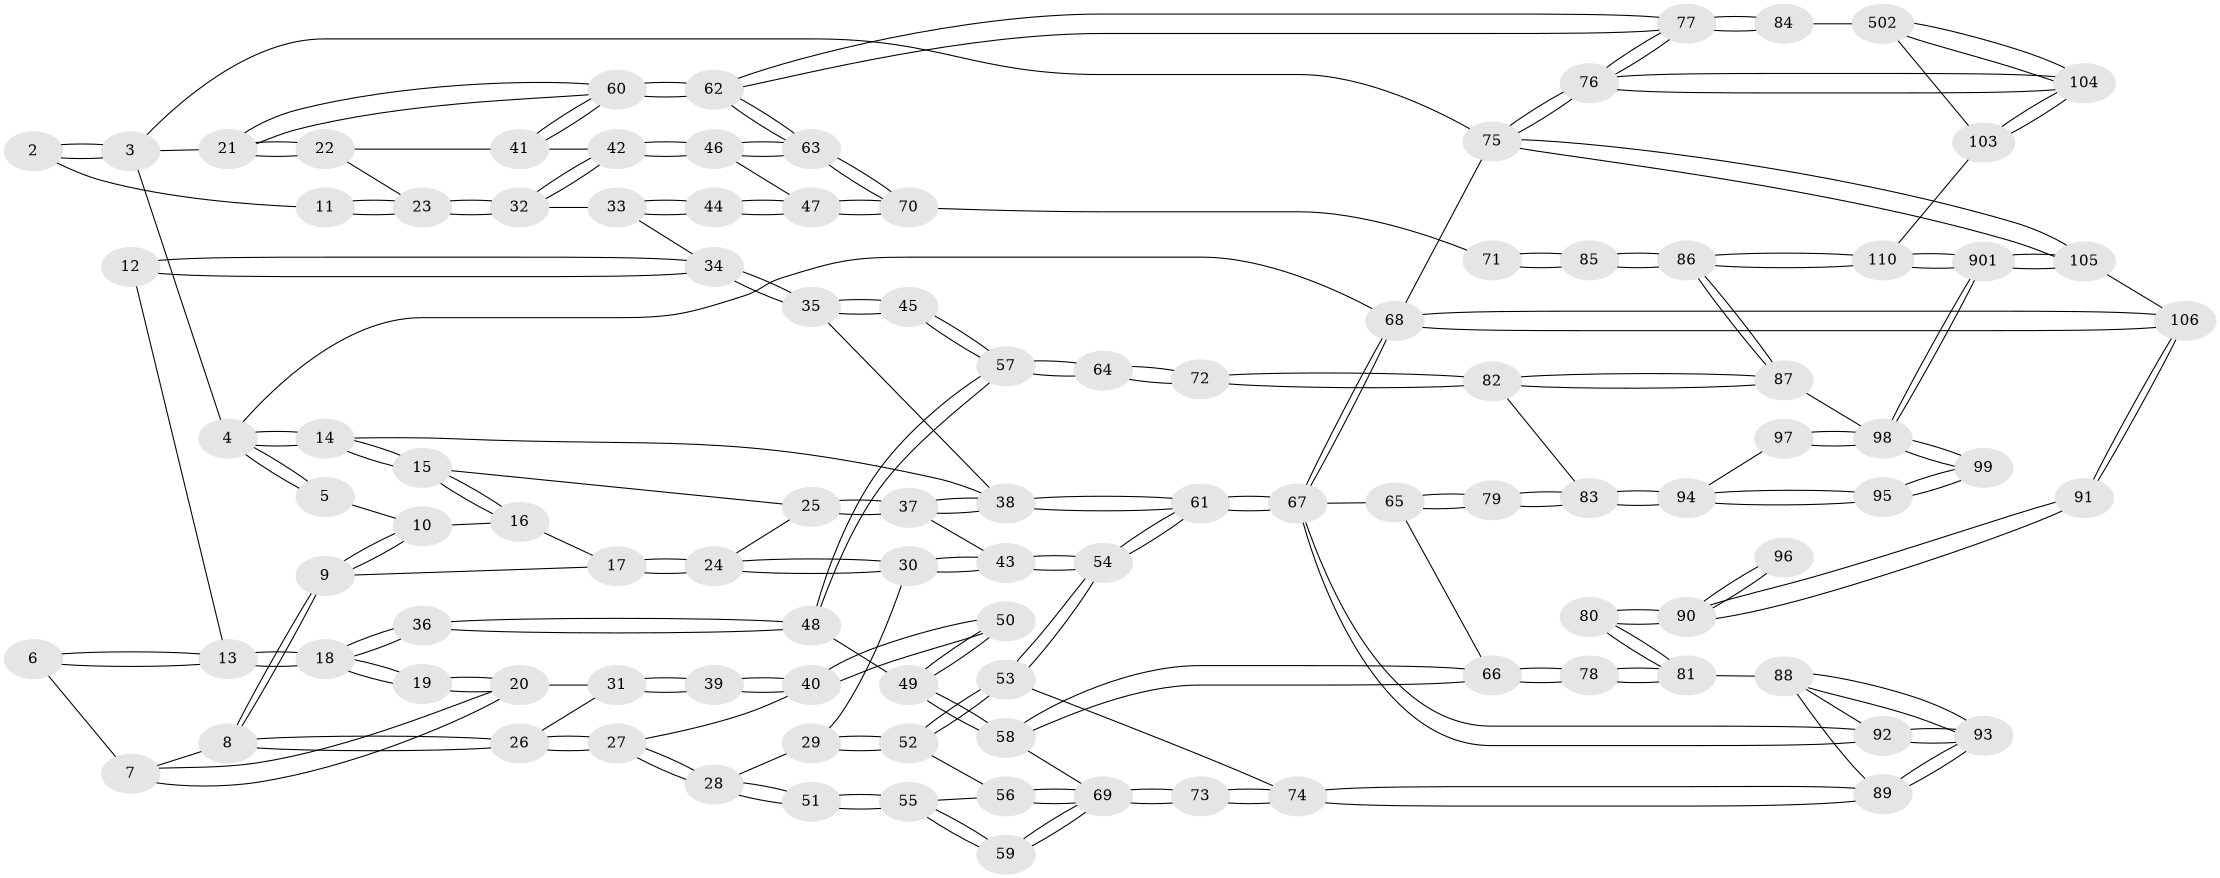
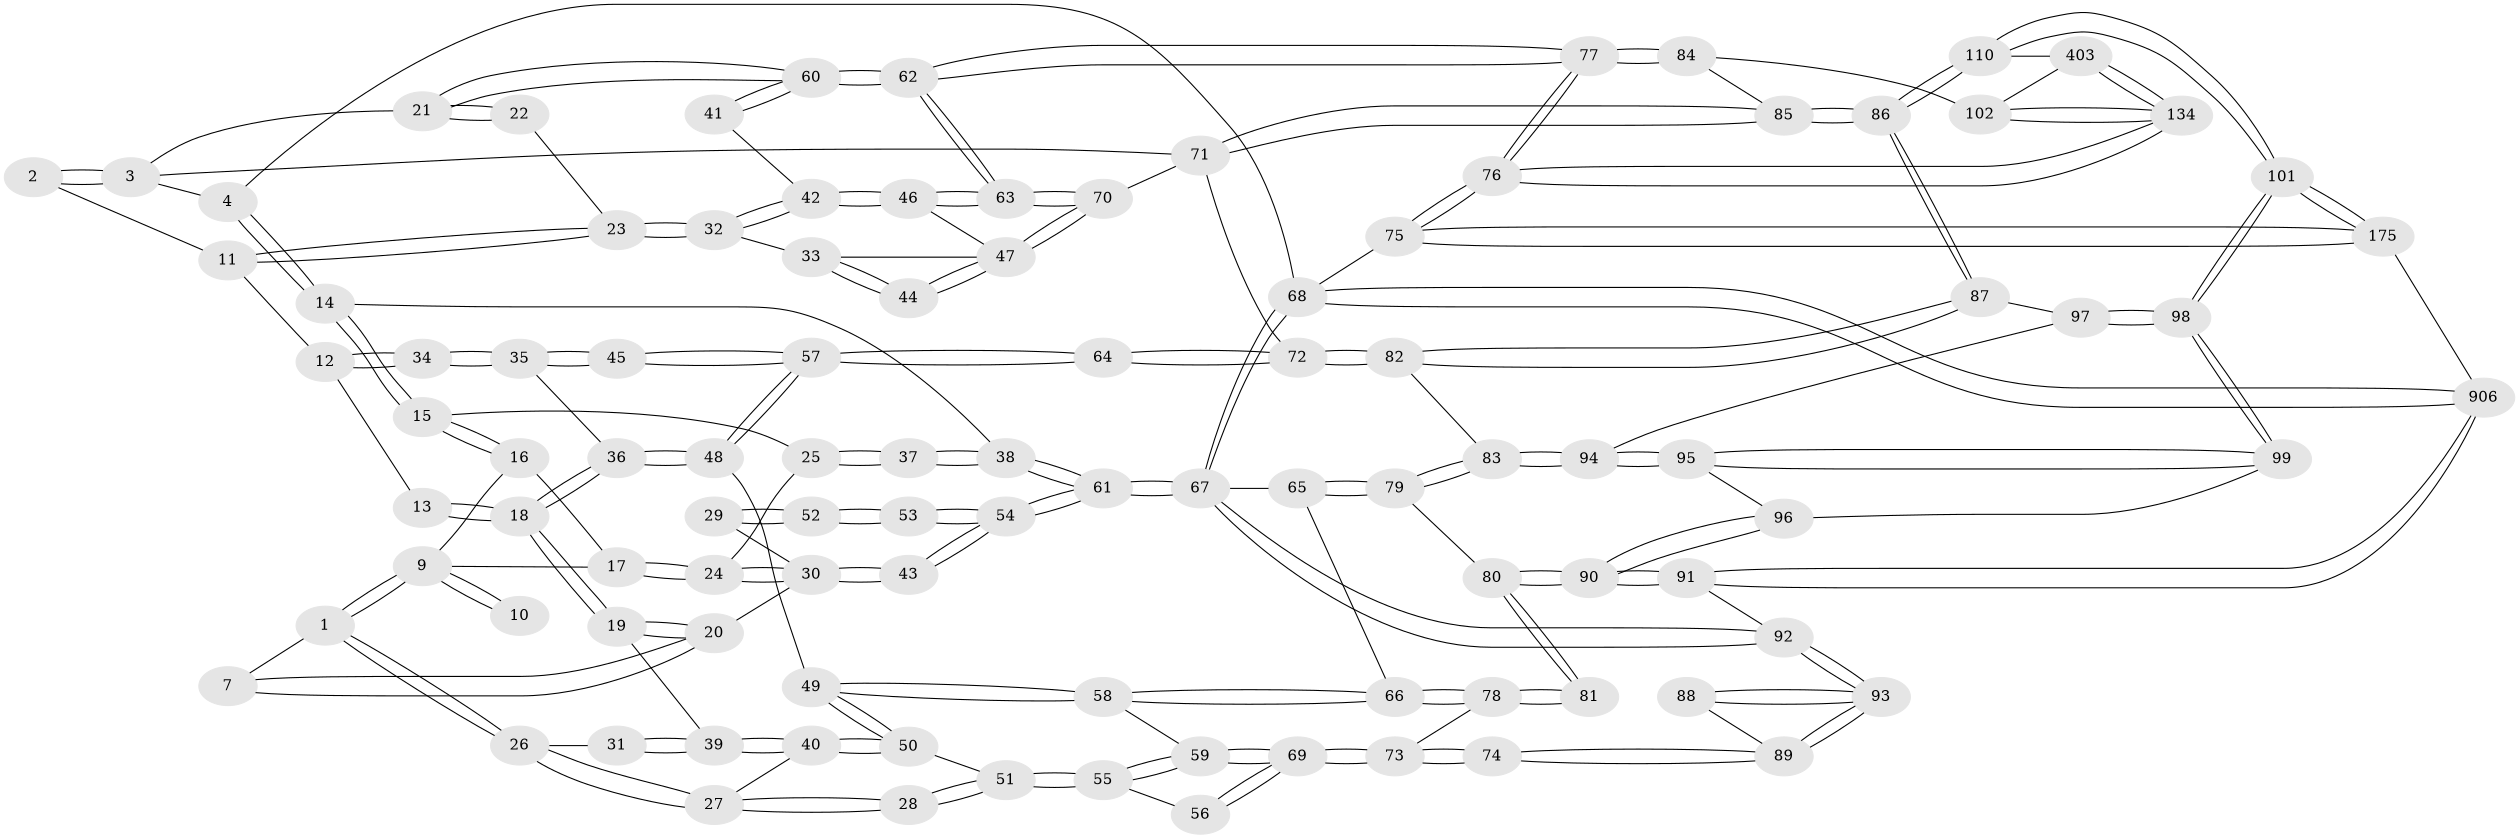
node "502": label "502" -> "102"
edge "75" -- "3": now "71" -- "3"
node "104": label "104" -> "134"
edge "84" -- "85": added
node "103": label "103" -> "403"
edge "22" -- "41": removed
edge "33" -- "34": now "33" -- "47"
node "901": label "901" -> "101"
node "105": label "105" -> "175"
edge "71" -- "72": added
edge "11" -- "12": added
node "106": label "106" -> "906"
edge "35" -- "38": now "35" -- "36"
edge "87" -- "98": now "87" -- "97"
edge "95" -- "96": added
node "5": removed
edge "99" -- "96": added
edge "16" -- "10": now "16" -- "9"
edge "79" -- "80": added
edge "37" -- "43": removed
node "6": removed
edge "81" -- "88": removed
edge "20" -- "31": now "20" -- "30"
edge "19" -- "39": added
edge "88" -- "92": now "91" -- "92"
edge "78" -- "73": added
edge "53" -- "74": removed
node "8": label "8" -> "1"
edge "50" -- "51": added
edge "29" -- "28": removed
edge "58" -- "69": now "58" -- "59"
edge "52" -- "56": removed
